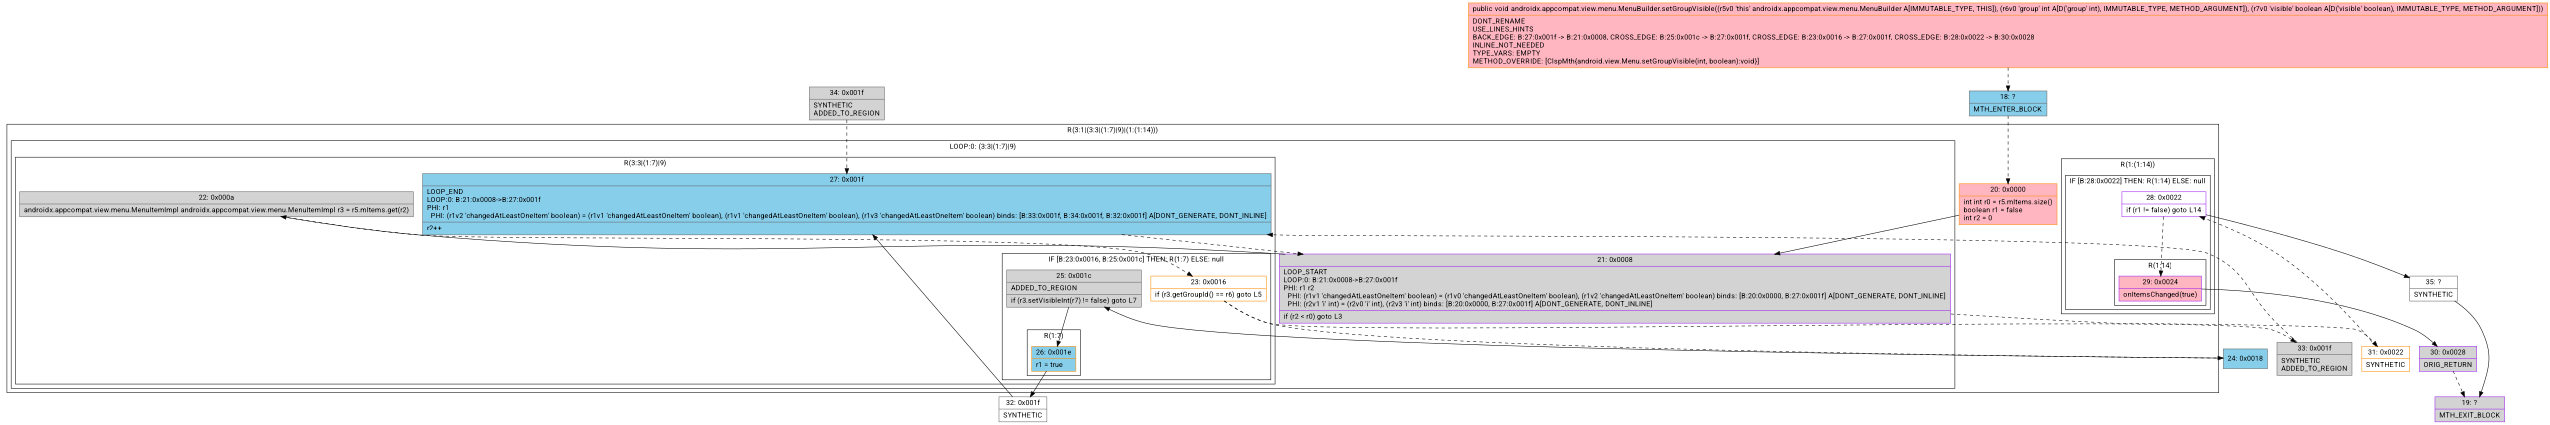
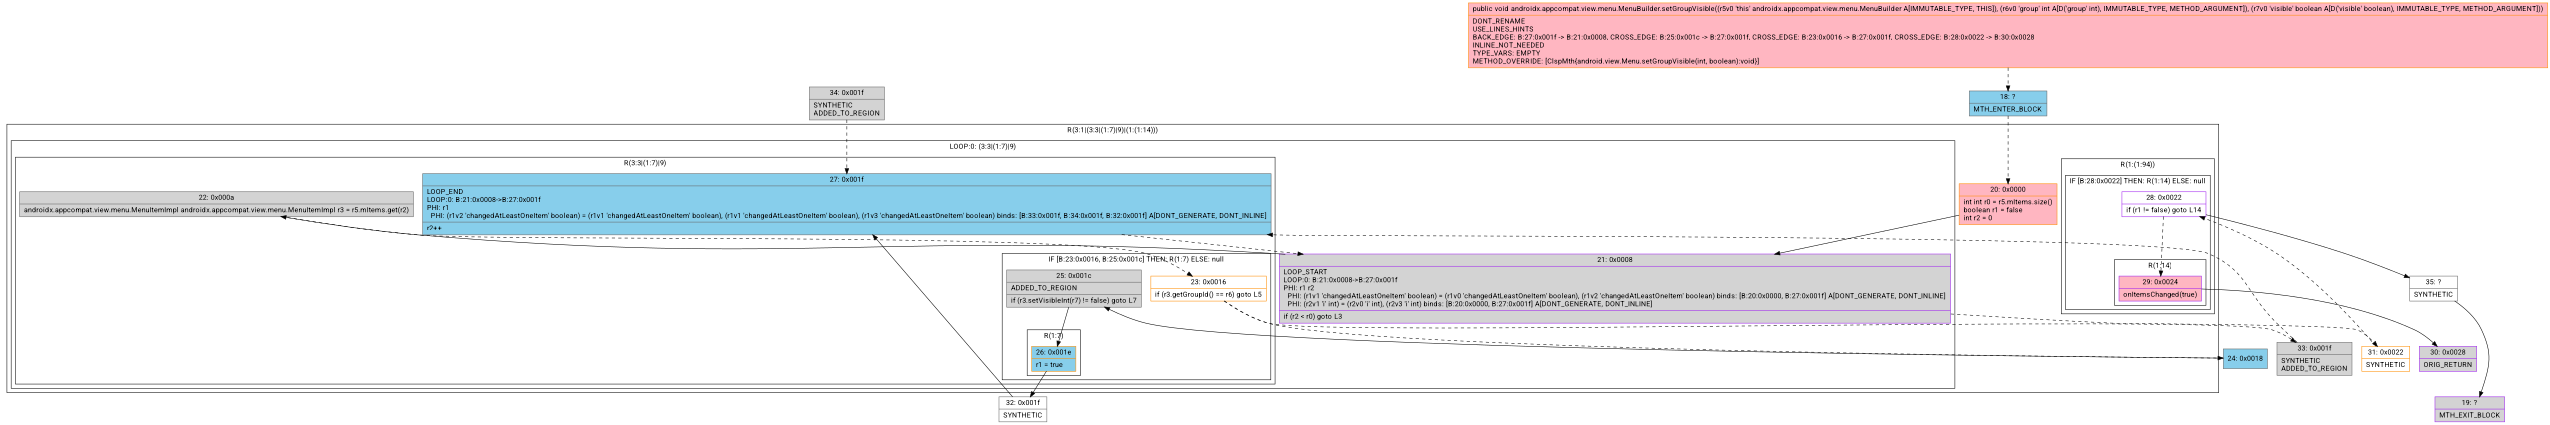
cluster "R(1:(1:14))": label "R(1:(1:14))" -> "R(1:(1:94))"
edge "30: 0x0028" -> "19: ?": removed
